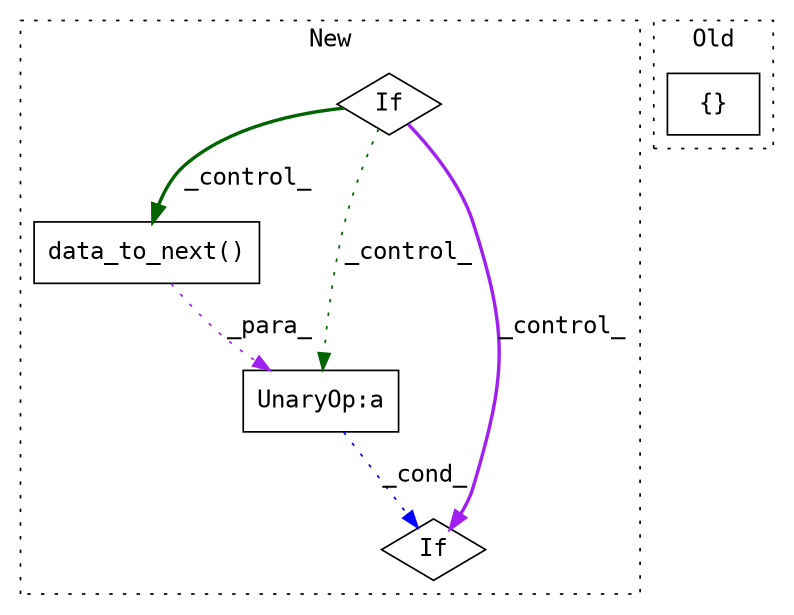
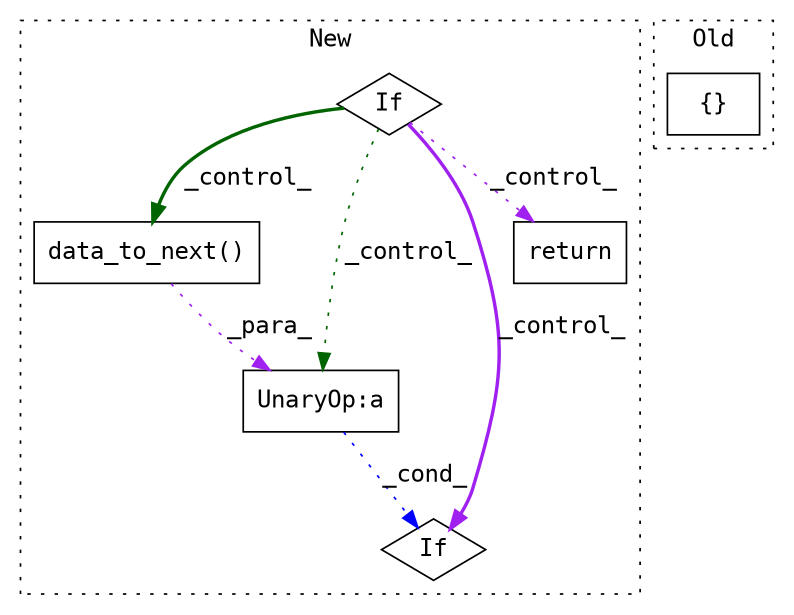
node "return": added
